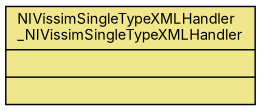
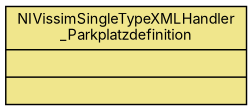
node "NIVissimSingleTypeXMLHandler": text "_NIVissimSingleTypeXMLHandler" -> "_Parkplatzdefinition"
